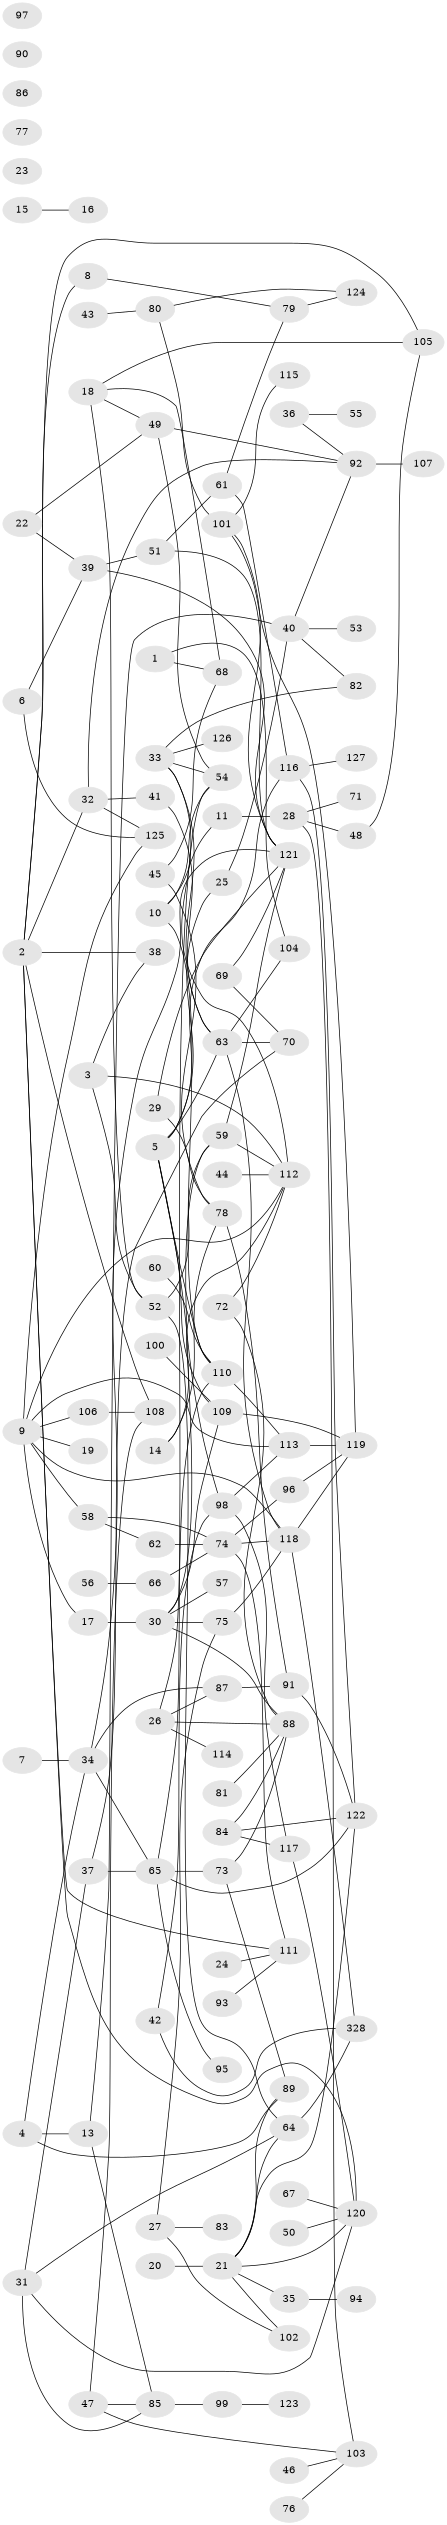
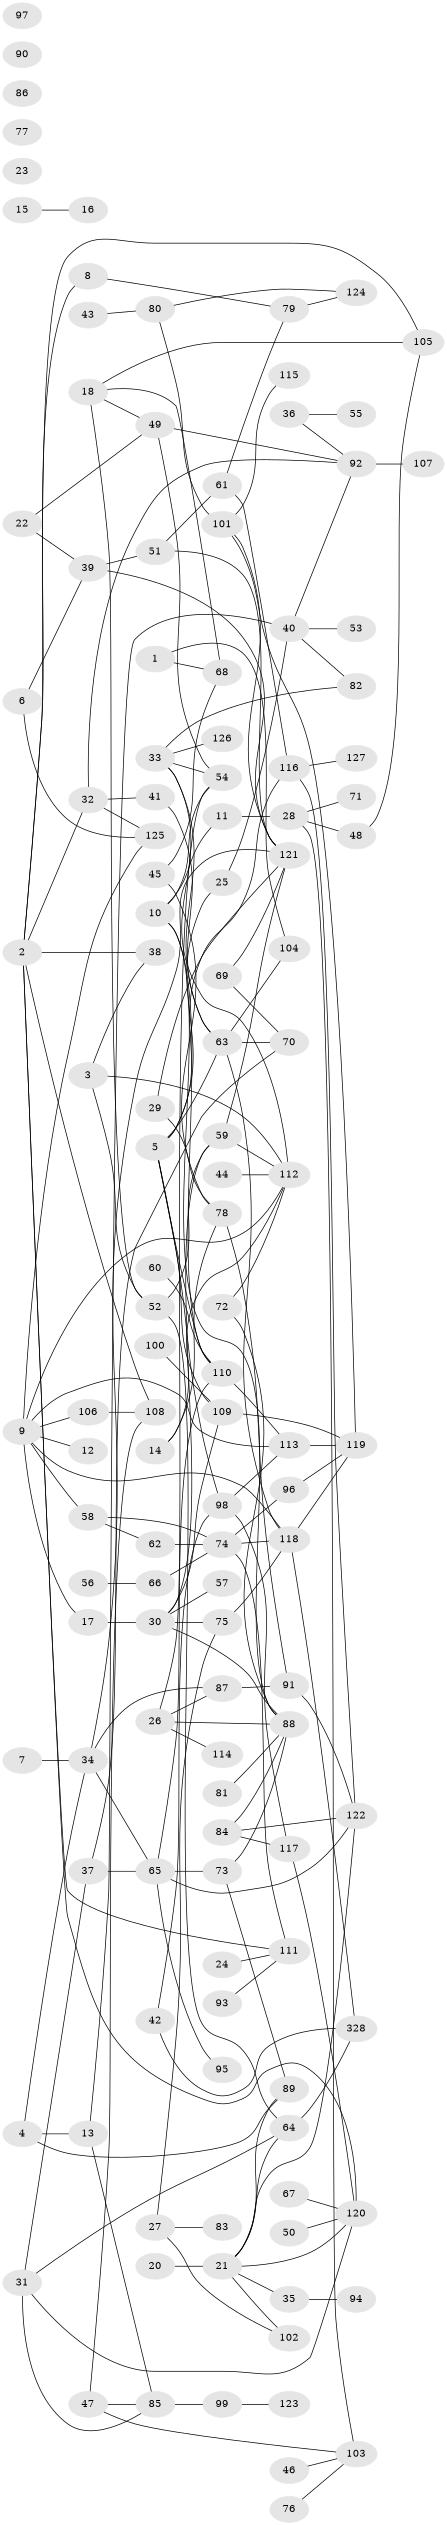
edge "10" -- "88": added
node "19": label "19" -> "12"
